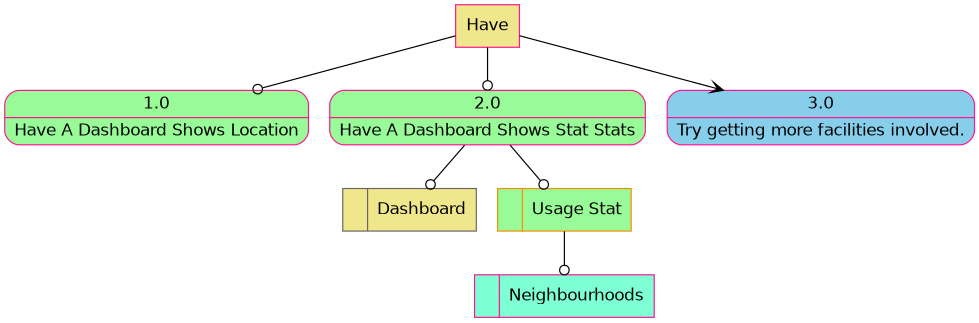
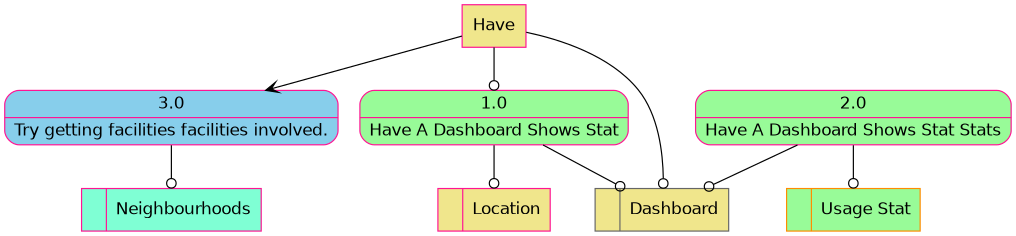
edge "Have" -> "2.0": now "Have" -> "Dashboard"
node "1.0": text "Have A Dashboard Shows Location" -> "Have A Dashboard Shows Stat"
node "3.0": text "Try getting more facilities involved." -> "Try getting facilities facilities involved."
edge "1.0" -> "Dashboard": added
node "Location": added
edge "Usage Stat" -> "Neighbourhoods": now "3.0" -> "Neighbourhoods"
